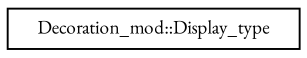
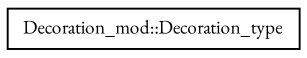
node "Decoration_mod::Display_type": label "Decoration_mod::Display_type" -> "Decoration_mod::Decoration_type"
